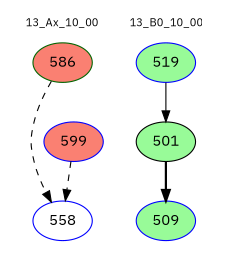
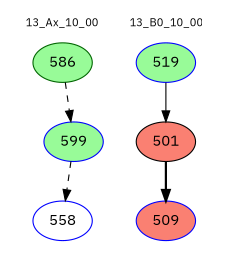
node "586": fillcolor salmon -> palegreen
edge "586" -> "558": now "586" -> "599"
node "599": fillcolor salmon -> palegreen
node "501": fillcolor palegreen -> salmon
node "509": fillcolor palegreen -> salmon
